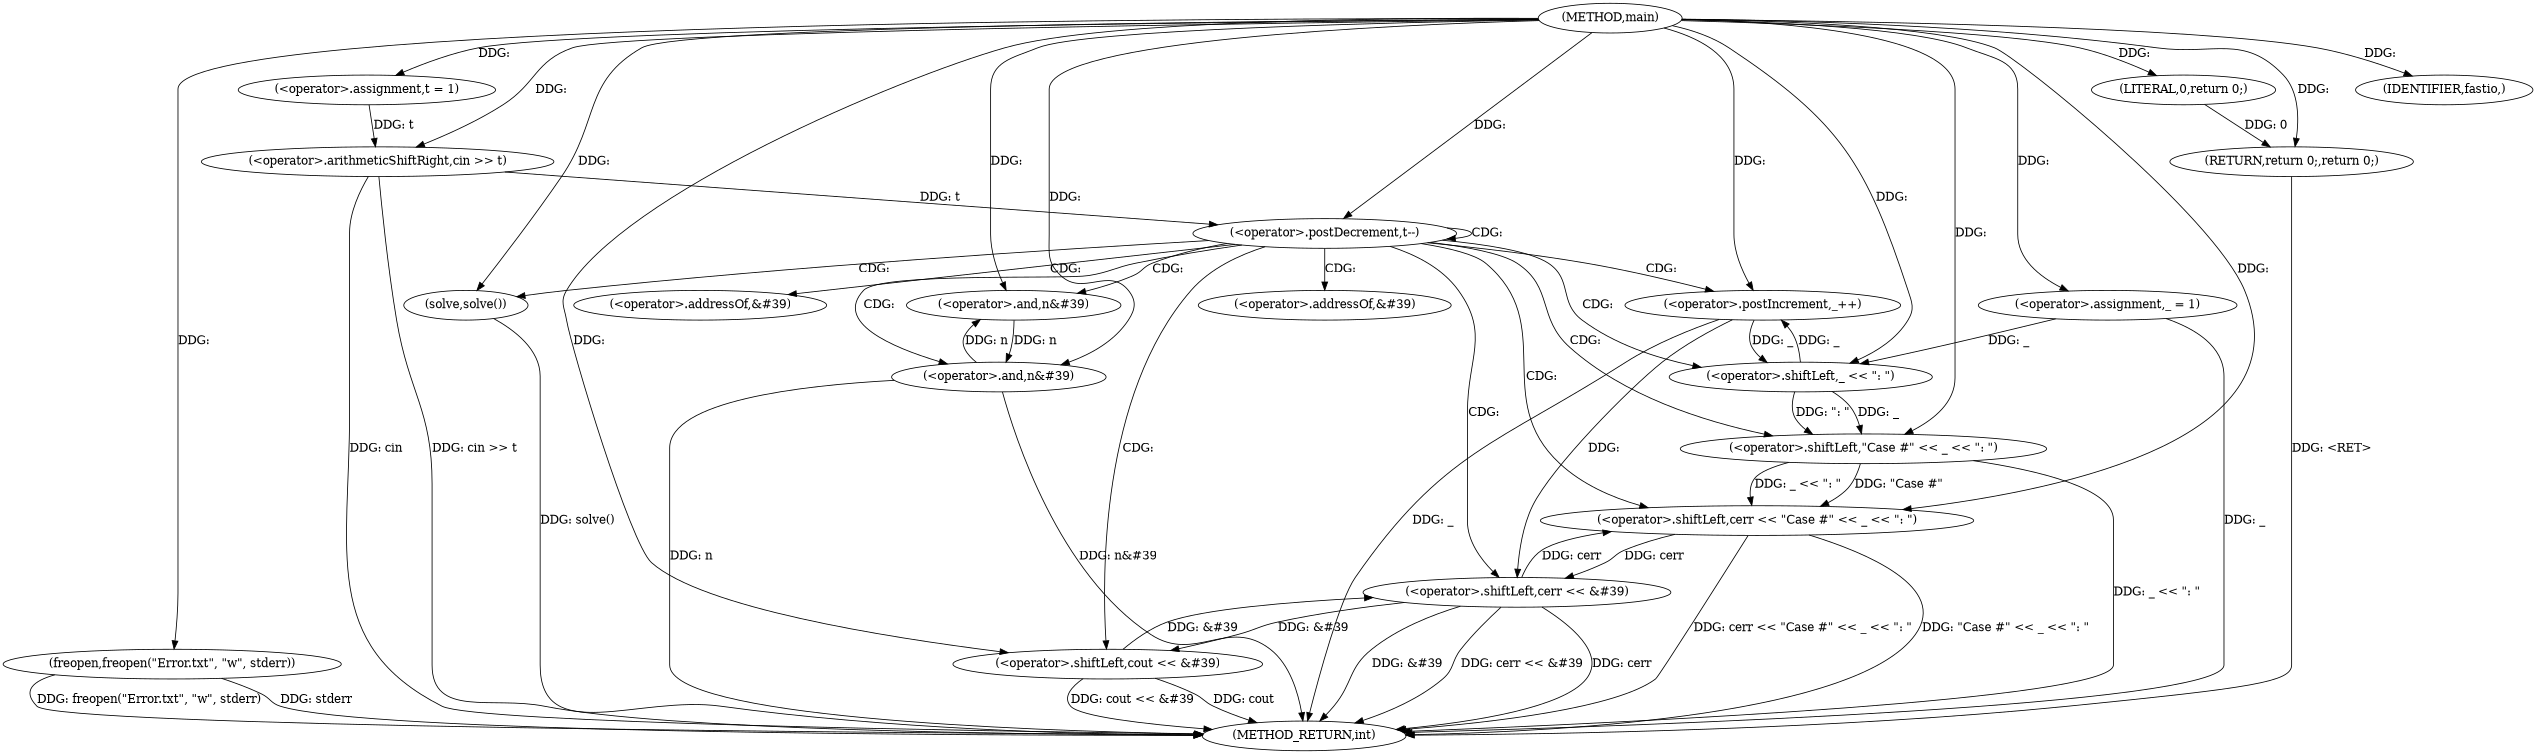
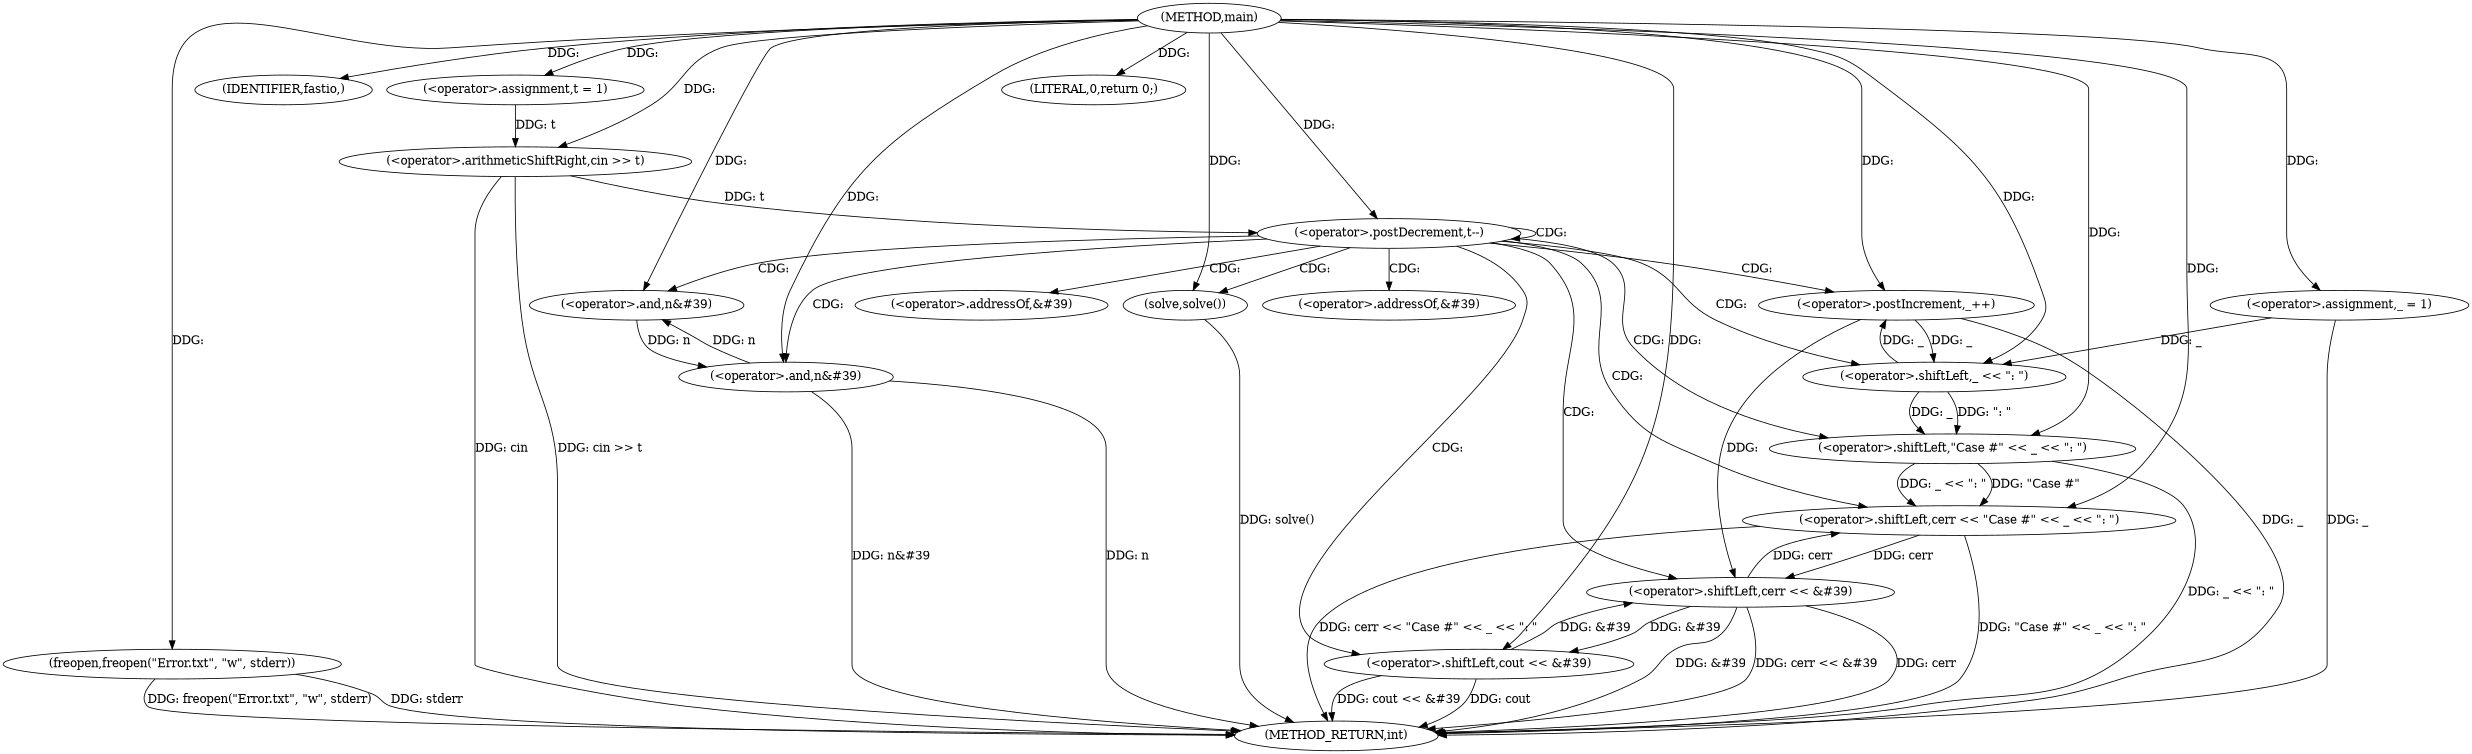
node "(RETURN,return 0;,return 0;)": removed
